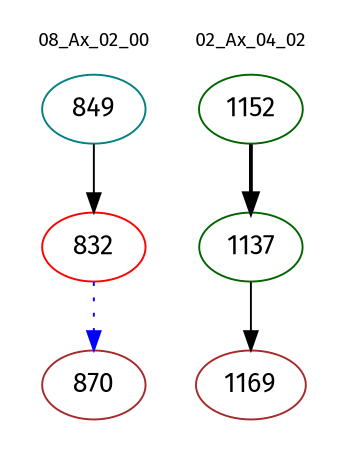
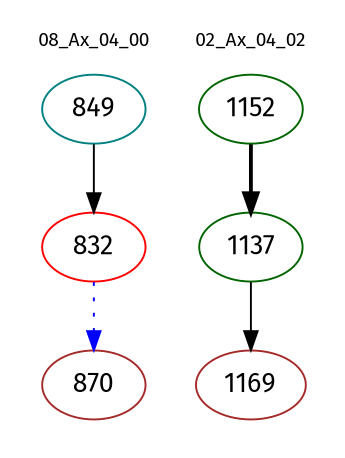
cluster "08_Ax_02_00": label "08_Ax_02_00" -> "08_Ax_04_00"
